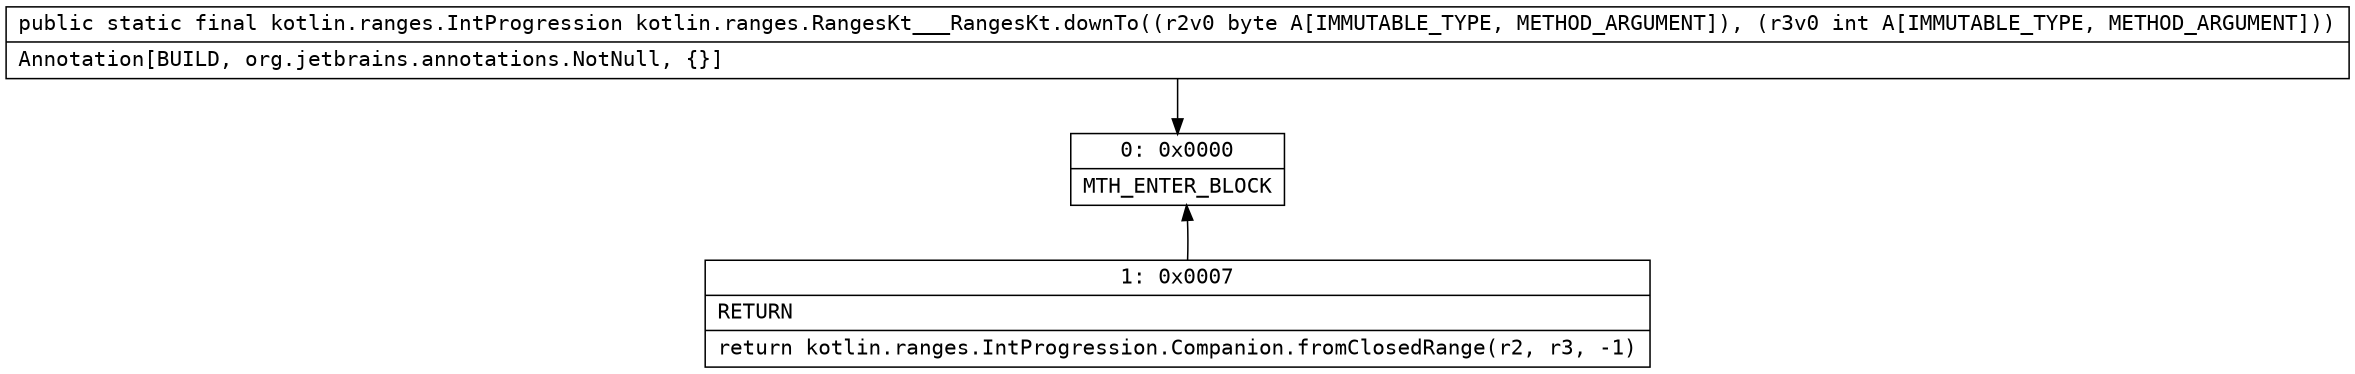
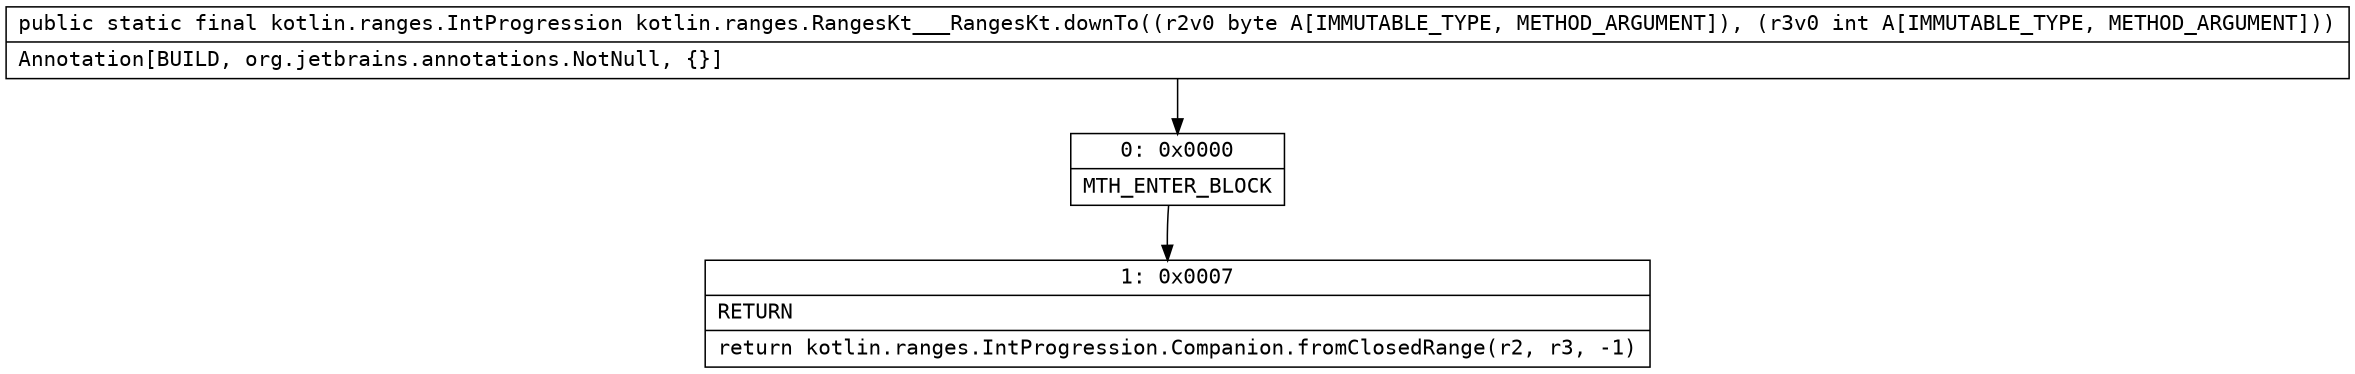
edge "1: 0x0007" -> "0: 0x0000": reversed
